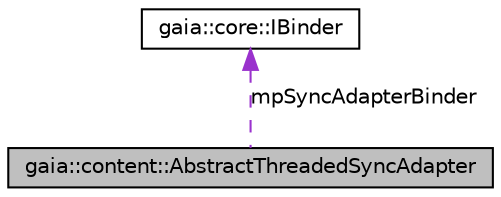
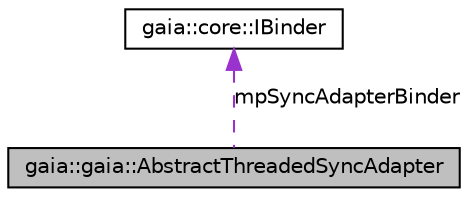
node "gaia::content::AbstractThreadedSyncAdapter": label "gaia::content::AbstractThreadedSyncAdapter" -> "gaia::gaia::AbstractThreadedSyncAdapter"
